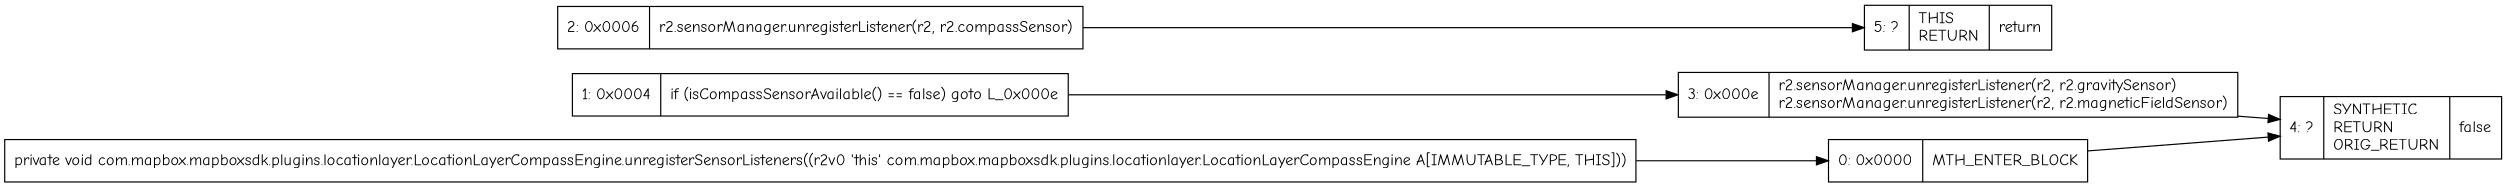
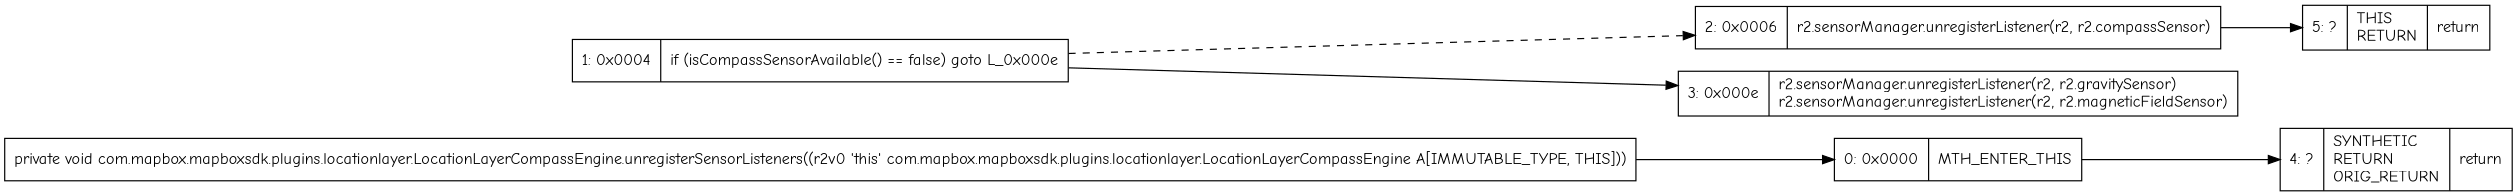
edge "1: 0x0004" -> "2: 0x0006": added
edge "3: 0x000e" -> "4: ?": removed
node "4: ?": text "false" -> "return"
node "0: 0x0000": text "MTH_ENTER_BLOCK" -> "MTH_ENTER_THIS"
